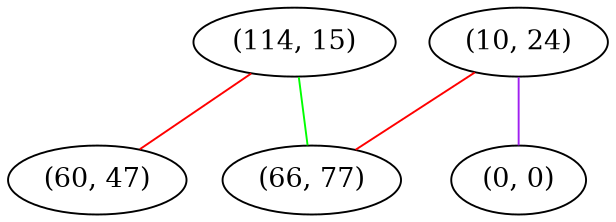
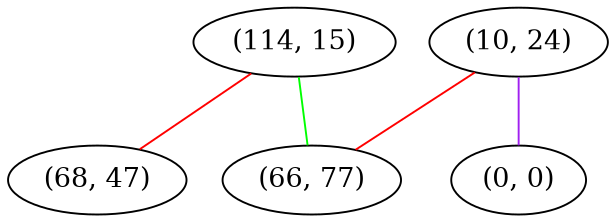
node "(60, 47)": label "(60, 47)" -> "(68, 47)"
